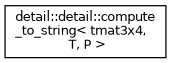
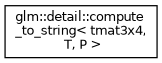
node "detail::detail::compute _to_string< tmat3x4, T, P >": label "detail::detail::compute _to_string< tmat3x4, T, P >" -> "glm::detail::compute _to_string< tmat3x4, T, P >"
